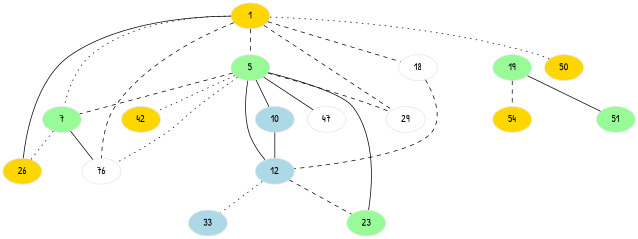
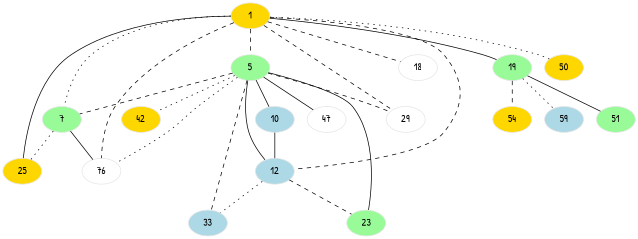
edge "1" -- "19": added
node "59": added
edge "5" -- "33": added
edge "18" -- "12": now "1" -- "12"
node "26": label "26" -> "25"
